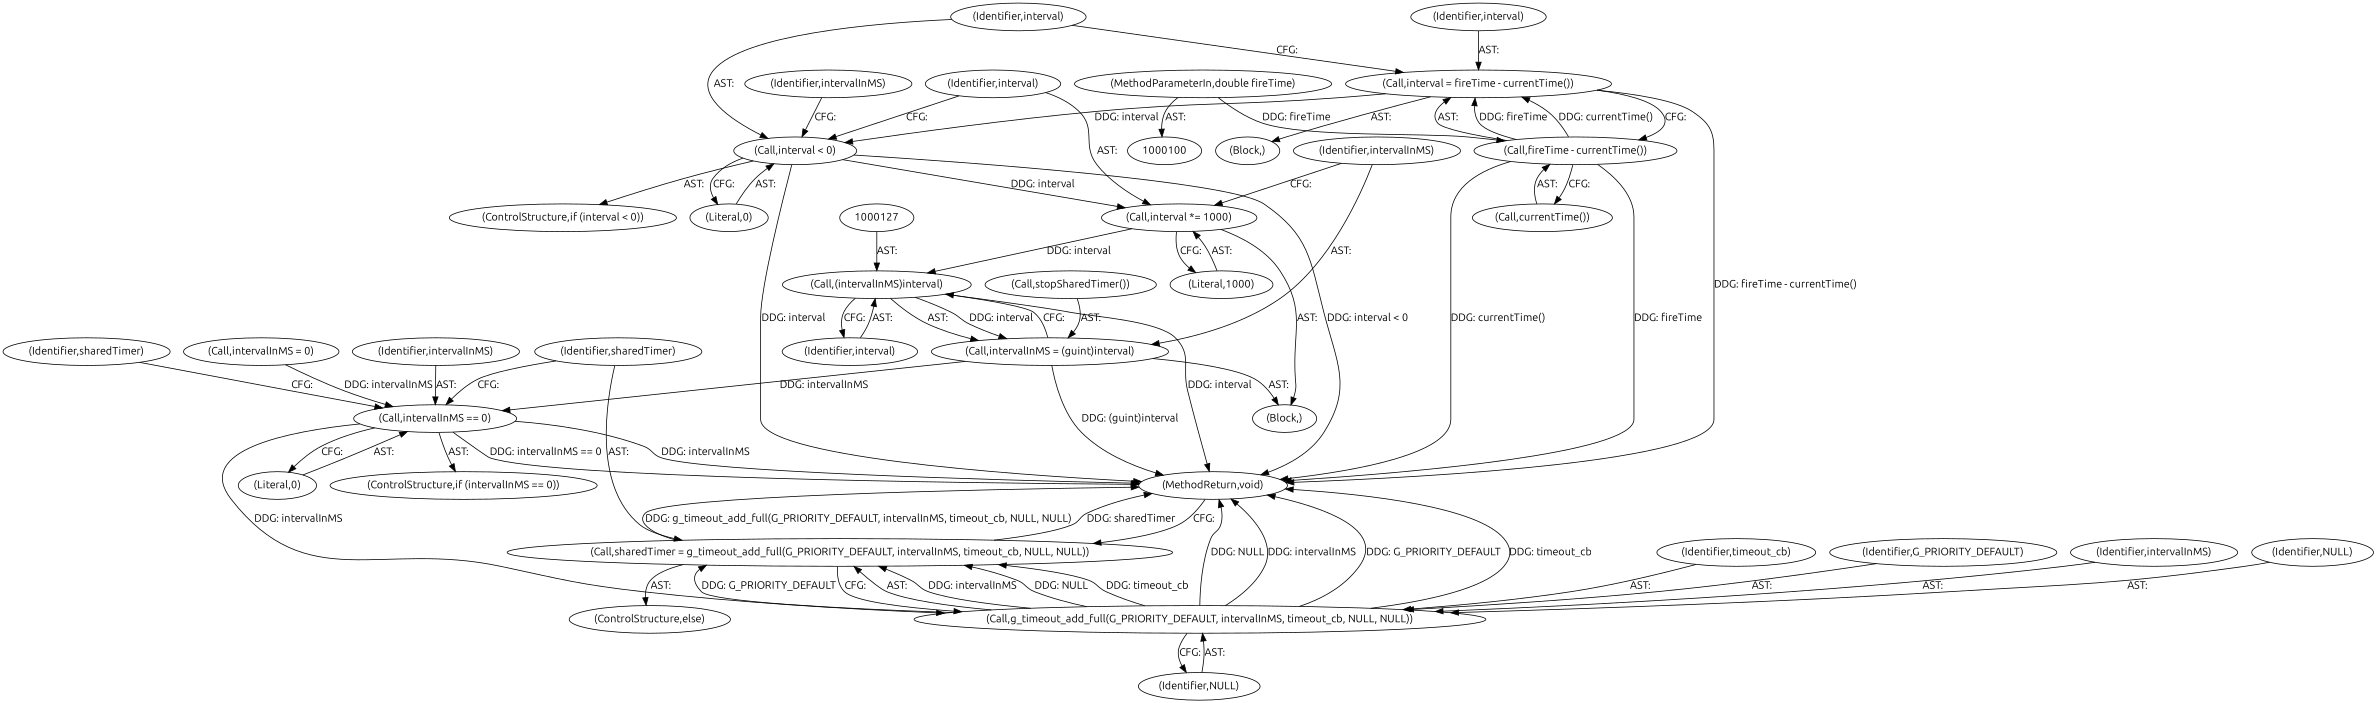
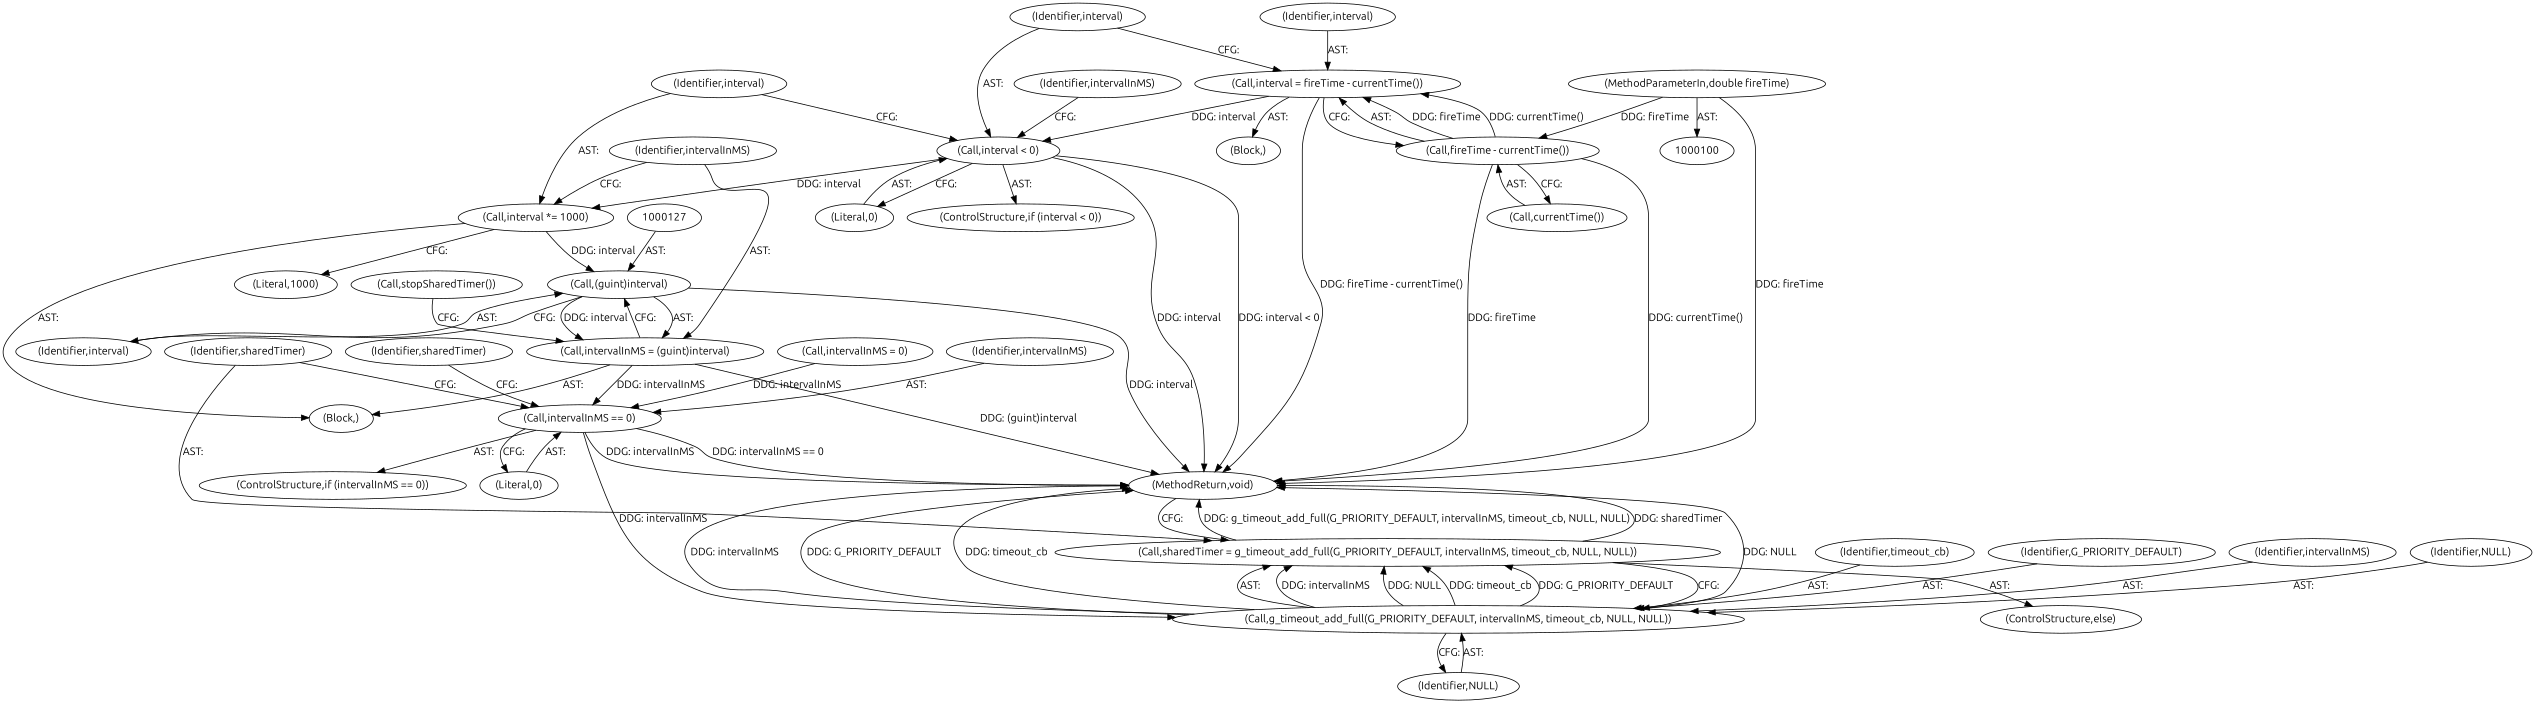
edge "(Literal,1000)" -> "(Call,interval *= 1000)": removed, label "AST:"
node "(Call,(intervalInMS)interval)": label "(Call,(intervalInMS)interval)" -> "(Call,(guint)interval)"
edge "(Call,stopSharedTimer())" -> "(Call,intervalInMS = (guint)interval)": label "AST: " -> "CFG: "
edge "(MethodParameterIn,double fireTime)" -> "(MethodReturn,void)": added, label "DDG: fireTime"
